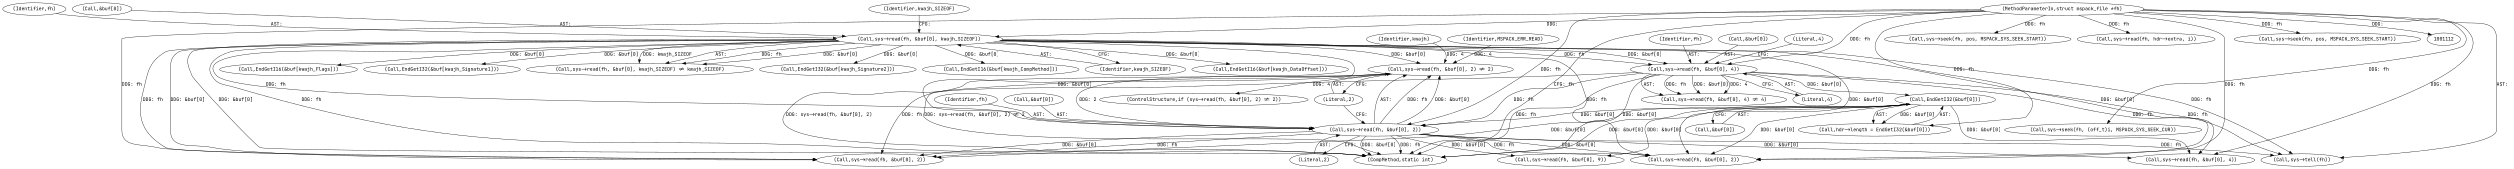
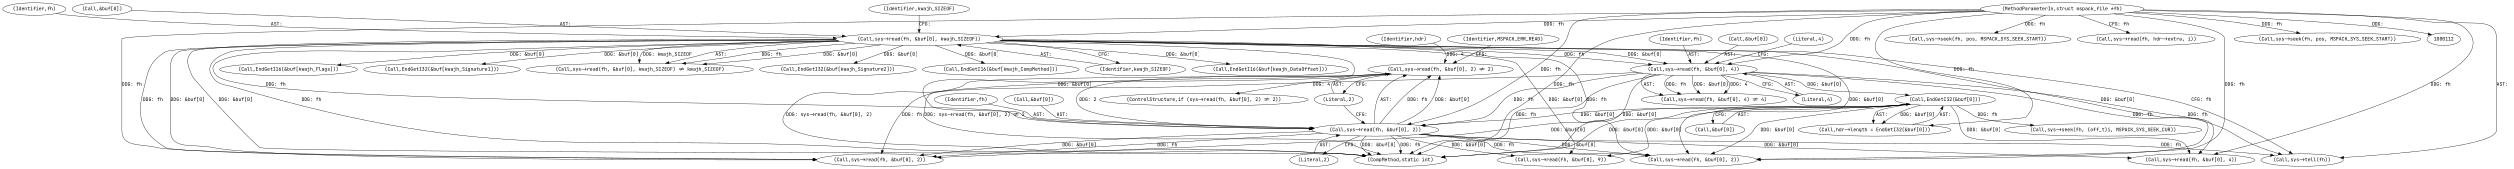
edge "(MethodParameterIn,struct mspack_file *fh)" -> "(Call,sys->read(fh, &buf[0], kwajh_SIZEOF))": label "DDG: " -> "DDG: fh"
edge "(MethodParameterIn,struct mspack_file *fh)" -> "(Call,sys->read(fh, hdr->extra, i))": label "DDG: fh" -> "CFG: fh"
node "(Identifier,kwajh)": label "(Identifier,kwajh)" -> "(Identifier,hdr)"
node "1001112": label "1001112" -> "1000112"
edge "(Call,sys->read(fh, &buf[0], kwajh_SIZEOF))" -> "(Call,sys->read(fh, &buf[0], 2) != 2)": now "(Call,sys->read(fh, &buf[0], kwajh_SIZEOF))" -> "(Call,sys->read(fh, &buf[0], 9))"
edge "(MethodParameterIn,struct mspack_file *fh)" -> "(Call,sys->seek(fh, (off_t)i, MSPACK_SYS_SEEK_CUR))": now "(Call,EndGetI32(&buf[0]))" -> "(Call,sys->seek(fh, (off_t)i, MSPACK_SYS_SEEK_CUR))"
edge "(Identifier,MSPACK_ERR_READ)" -> "(Call,sys->read(fh, &buf[0], 2) != 2)": label "DDG: 4" -> "CFG: "
edge "(MethodParameterIn,struct mspack_file *fh)" -> "(CompMethod,static int)": label "CFG: fh" -> "DDG: fh"
edge "(Call,sys->read(fh, &buf[0], kwajh_SIZEOF))" -> "(Call,sys->tell(fh))": label "DDG: fh" -> "CFG: fh"
